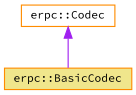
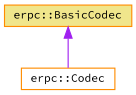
edge "erpc::BasicCodec" -> "erpc::Codec": reversed
